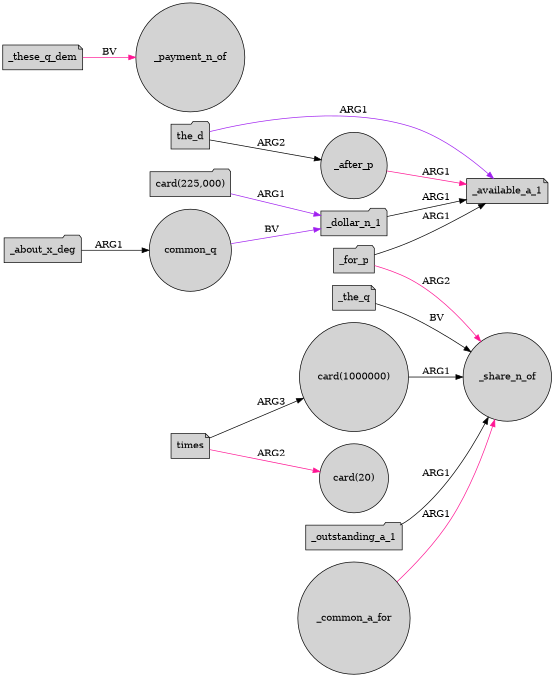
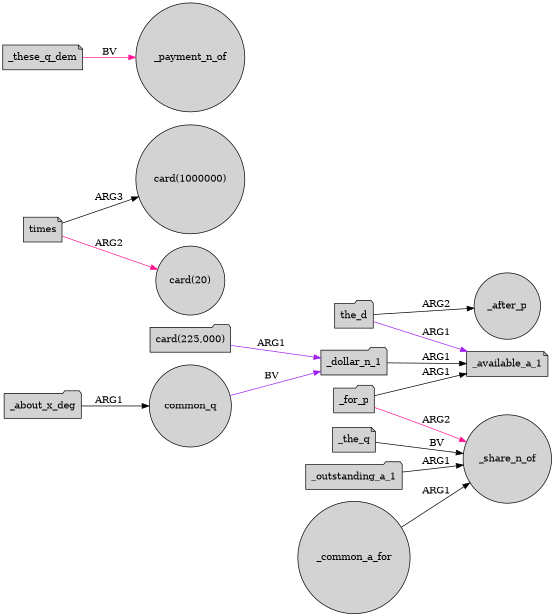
edge "_after_p" -> "_available_a_1": removed, label "ARG1"
edge "card(1000000)" -> "_share_n_of": removed, label "ARG1"
edge "_common_a_for" -> "_share_n_of": color deeppink -> black
